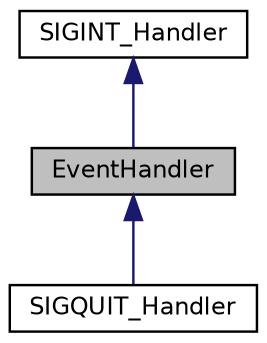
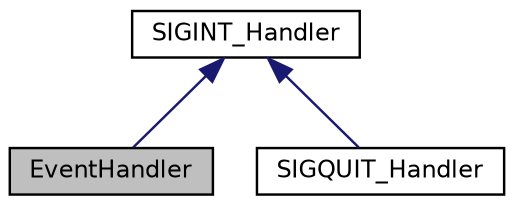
edge "SIGQUIT_Handler" -> "EventHandler": now "SIGQUIT_Handler" -> "SIGINT_Handler"
